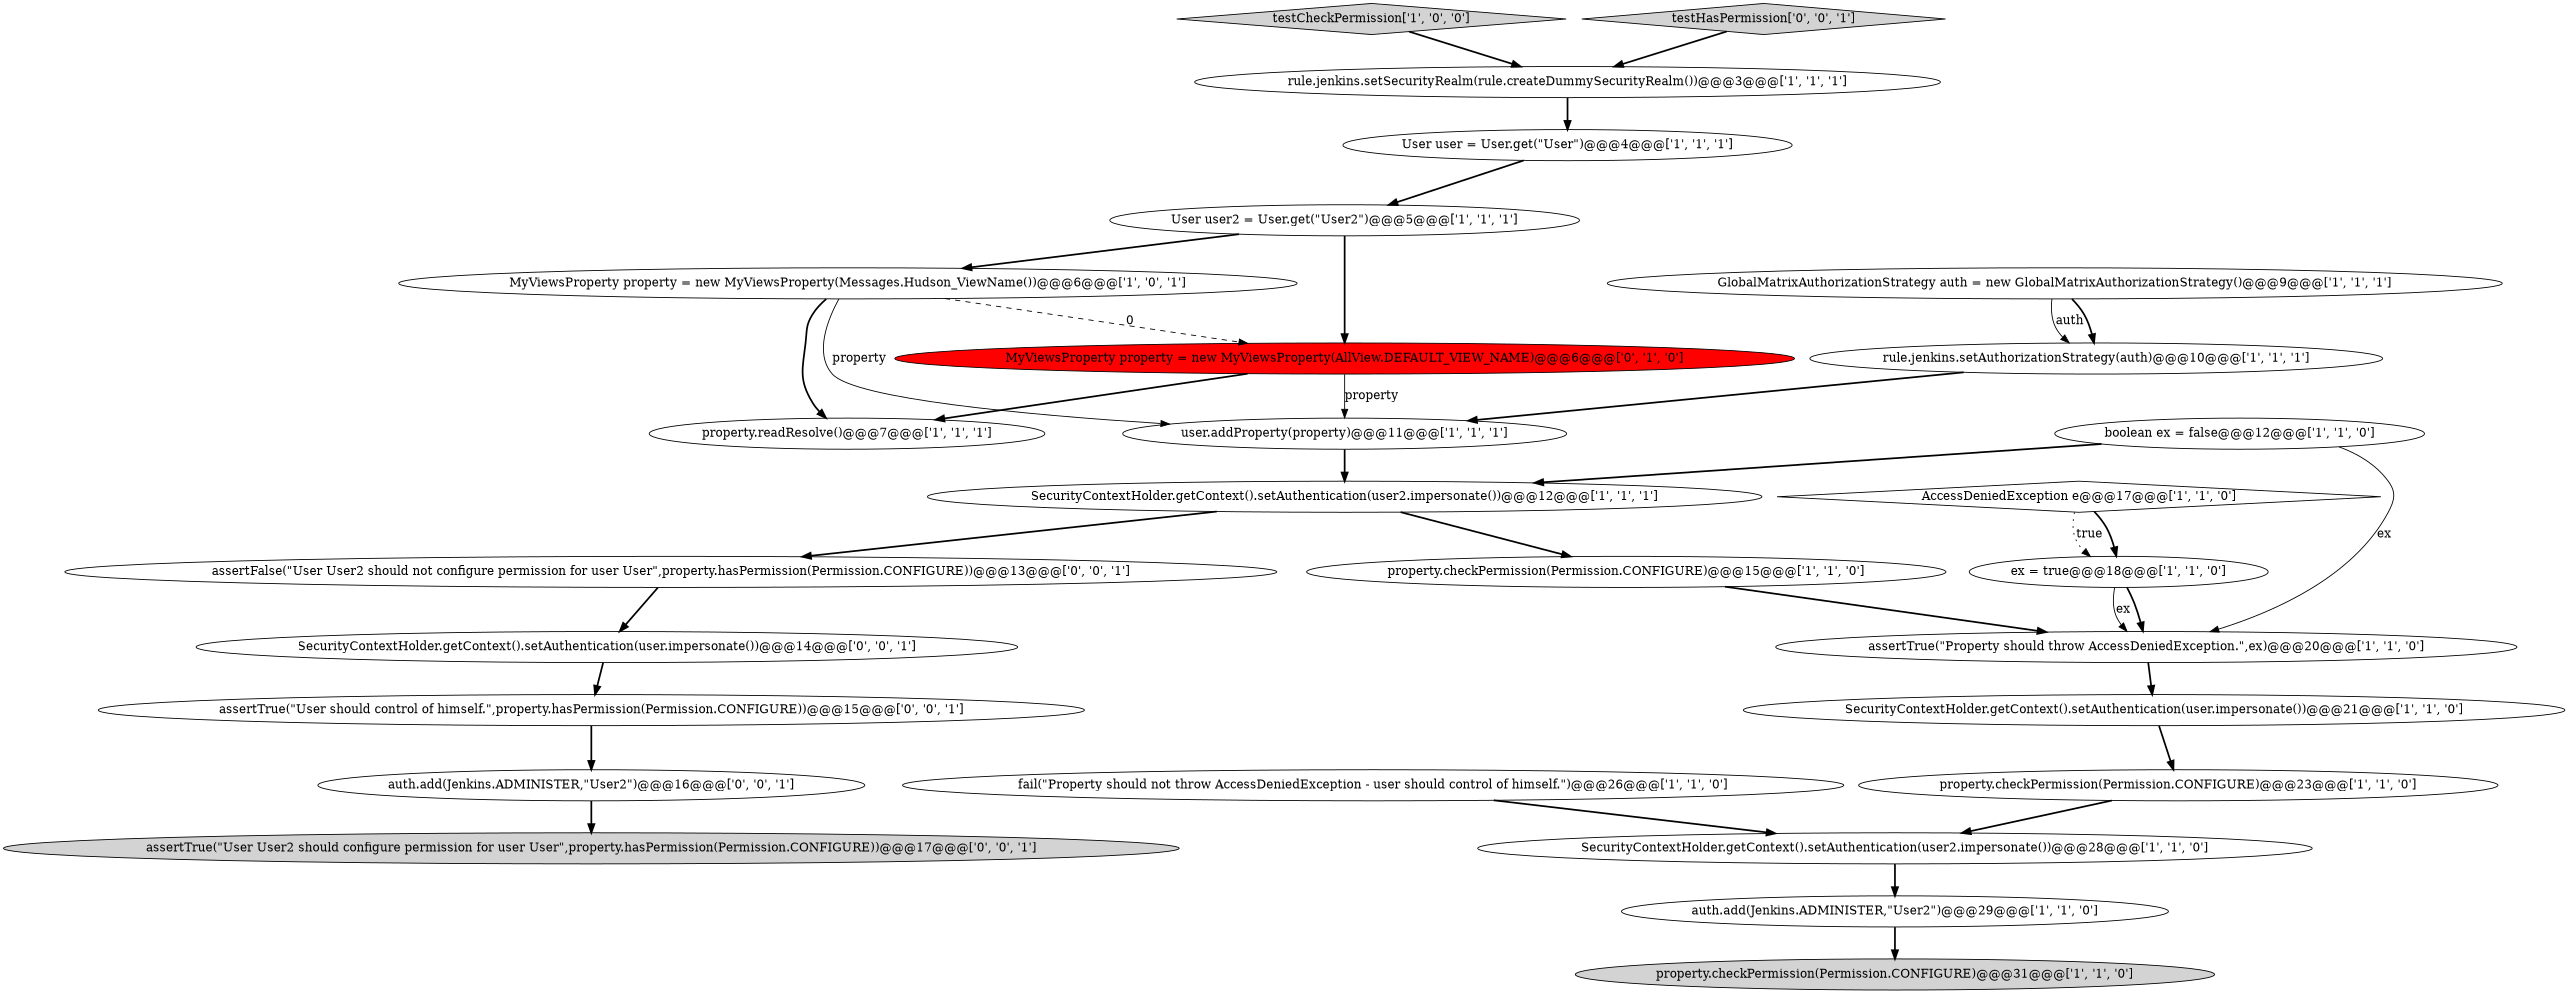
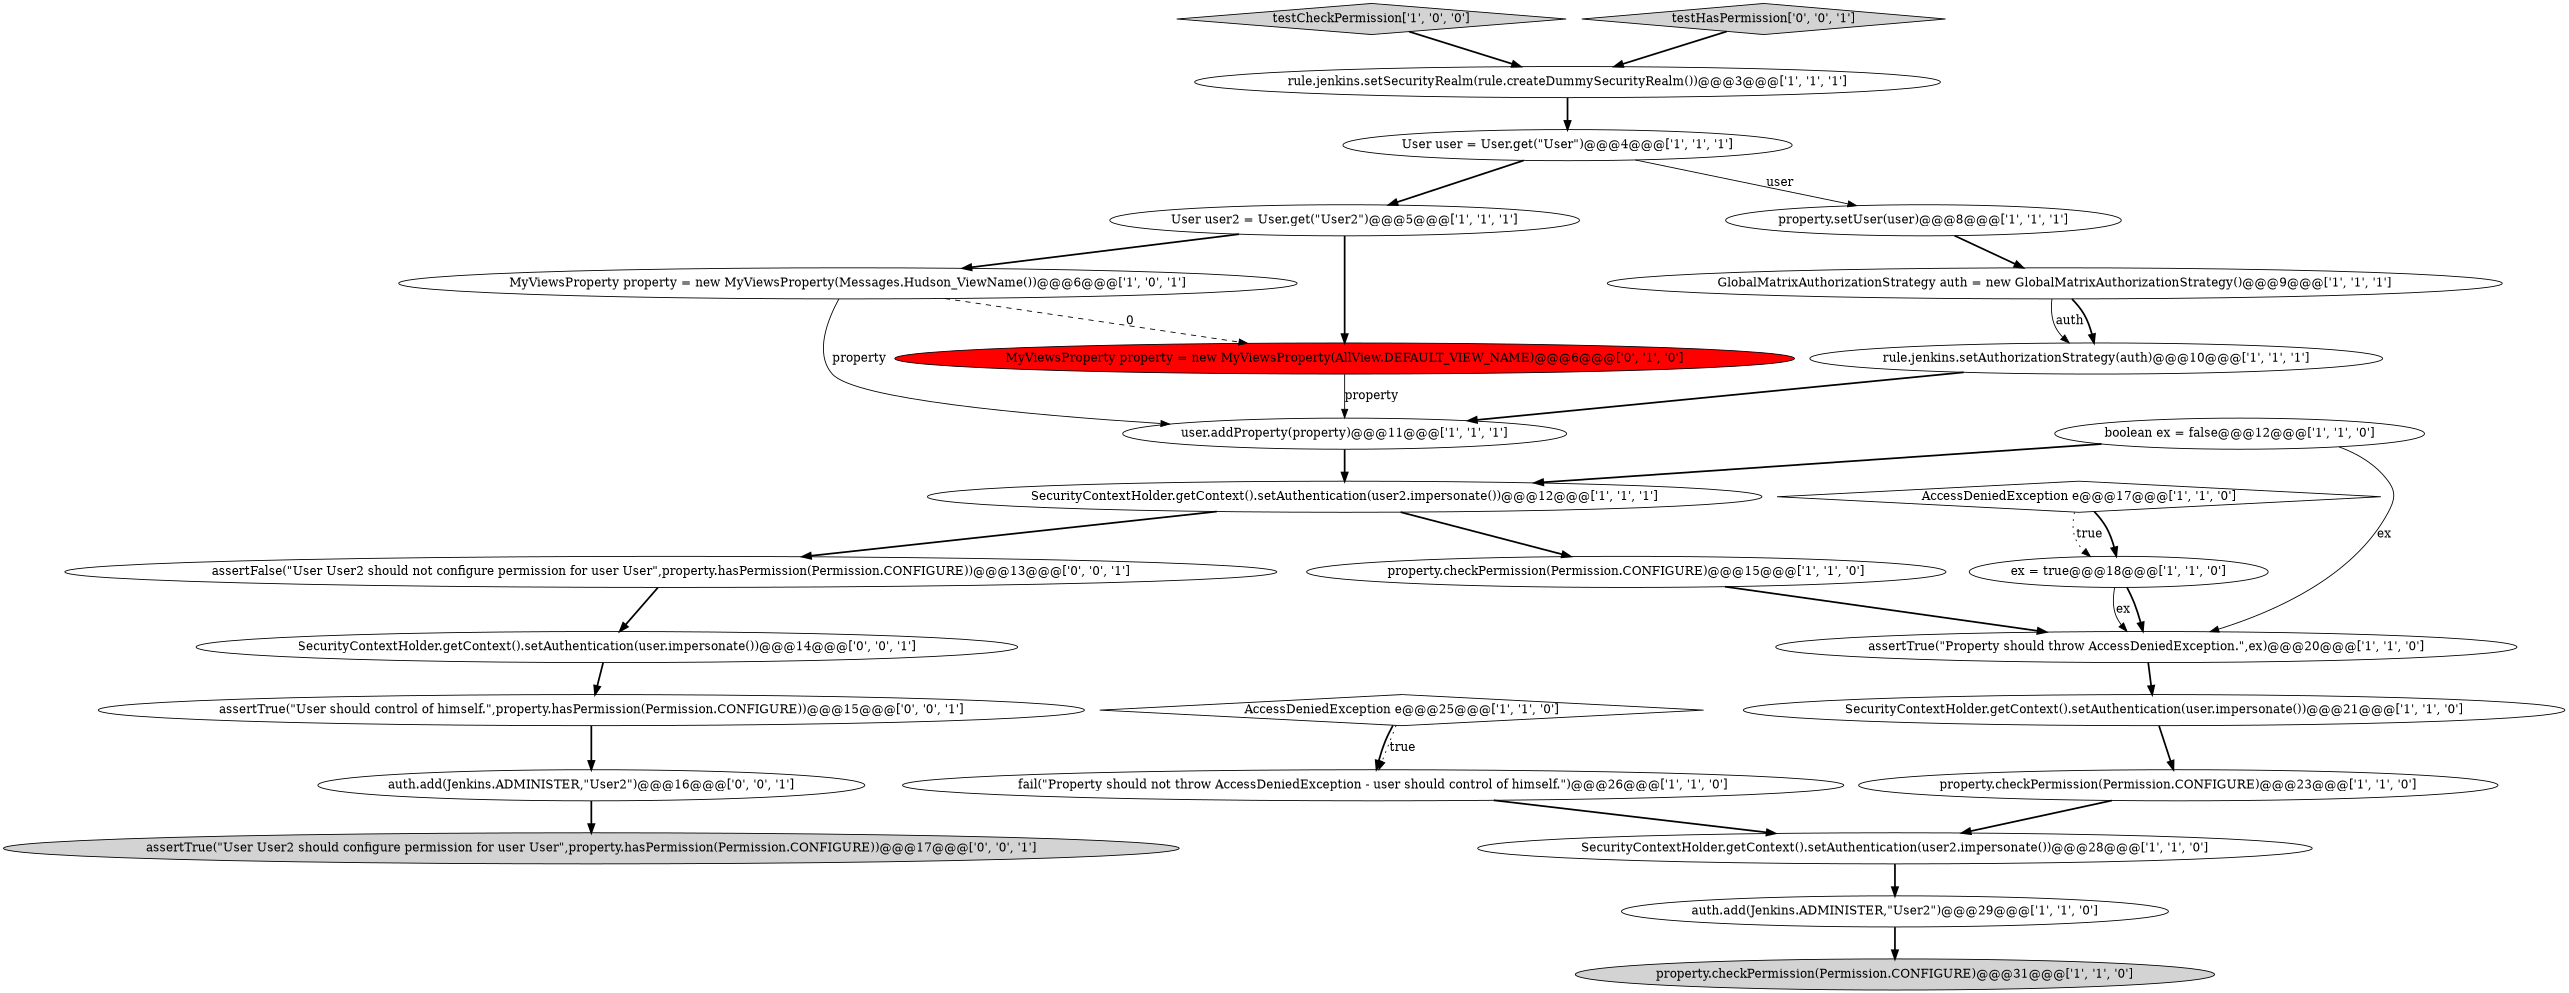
node "property.setUser(user)@@@8@@@['1', '1', '1']": added
node "property.readResolve()@@@7@@@['1', '1', '1']": removed
node "AccessDeniedException e@@@25@@@['1', '1', '0']": added
